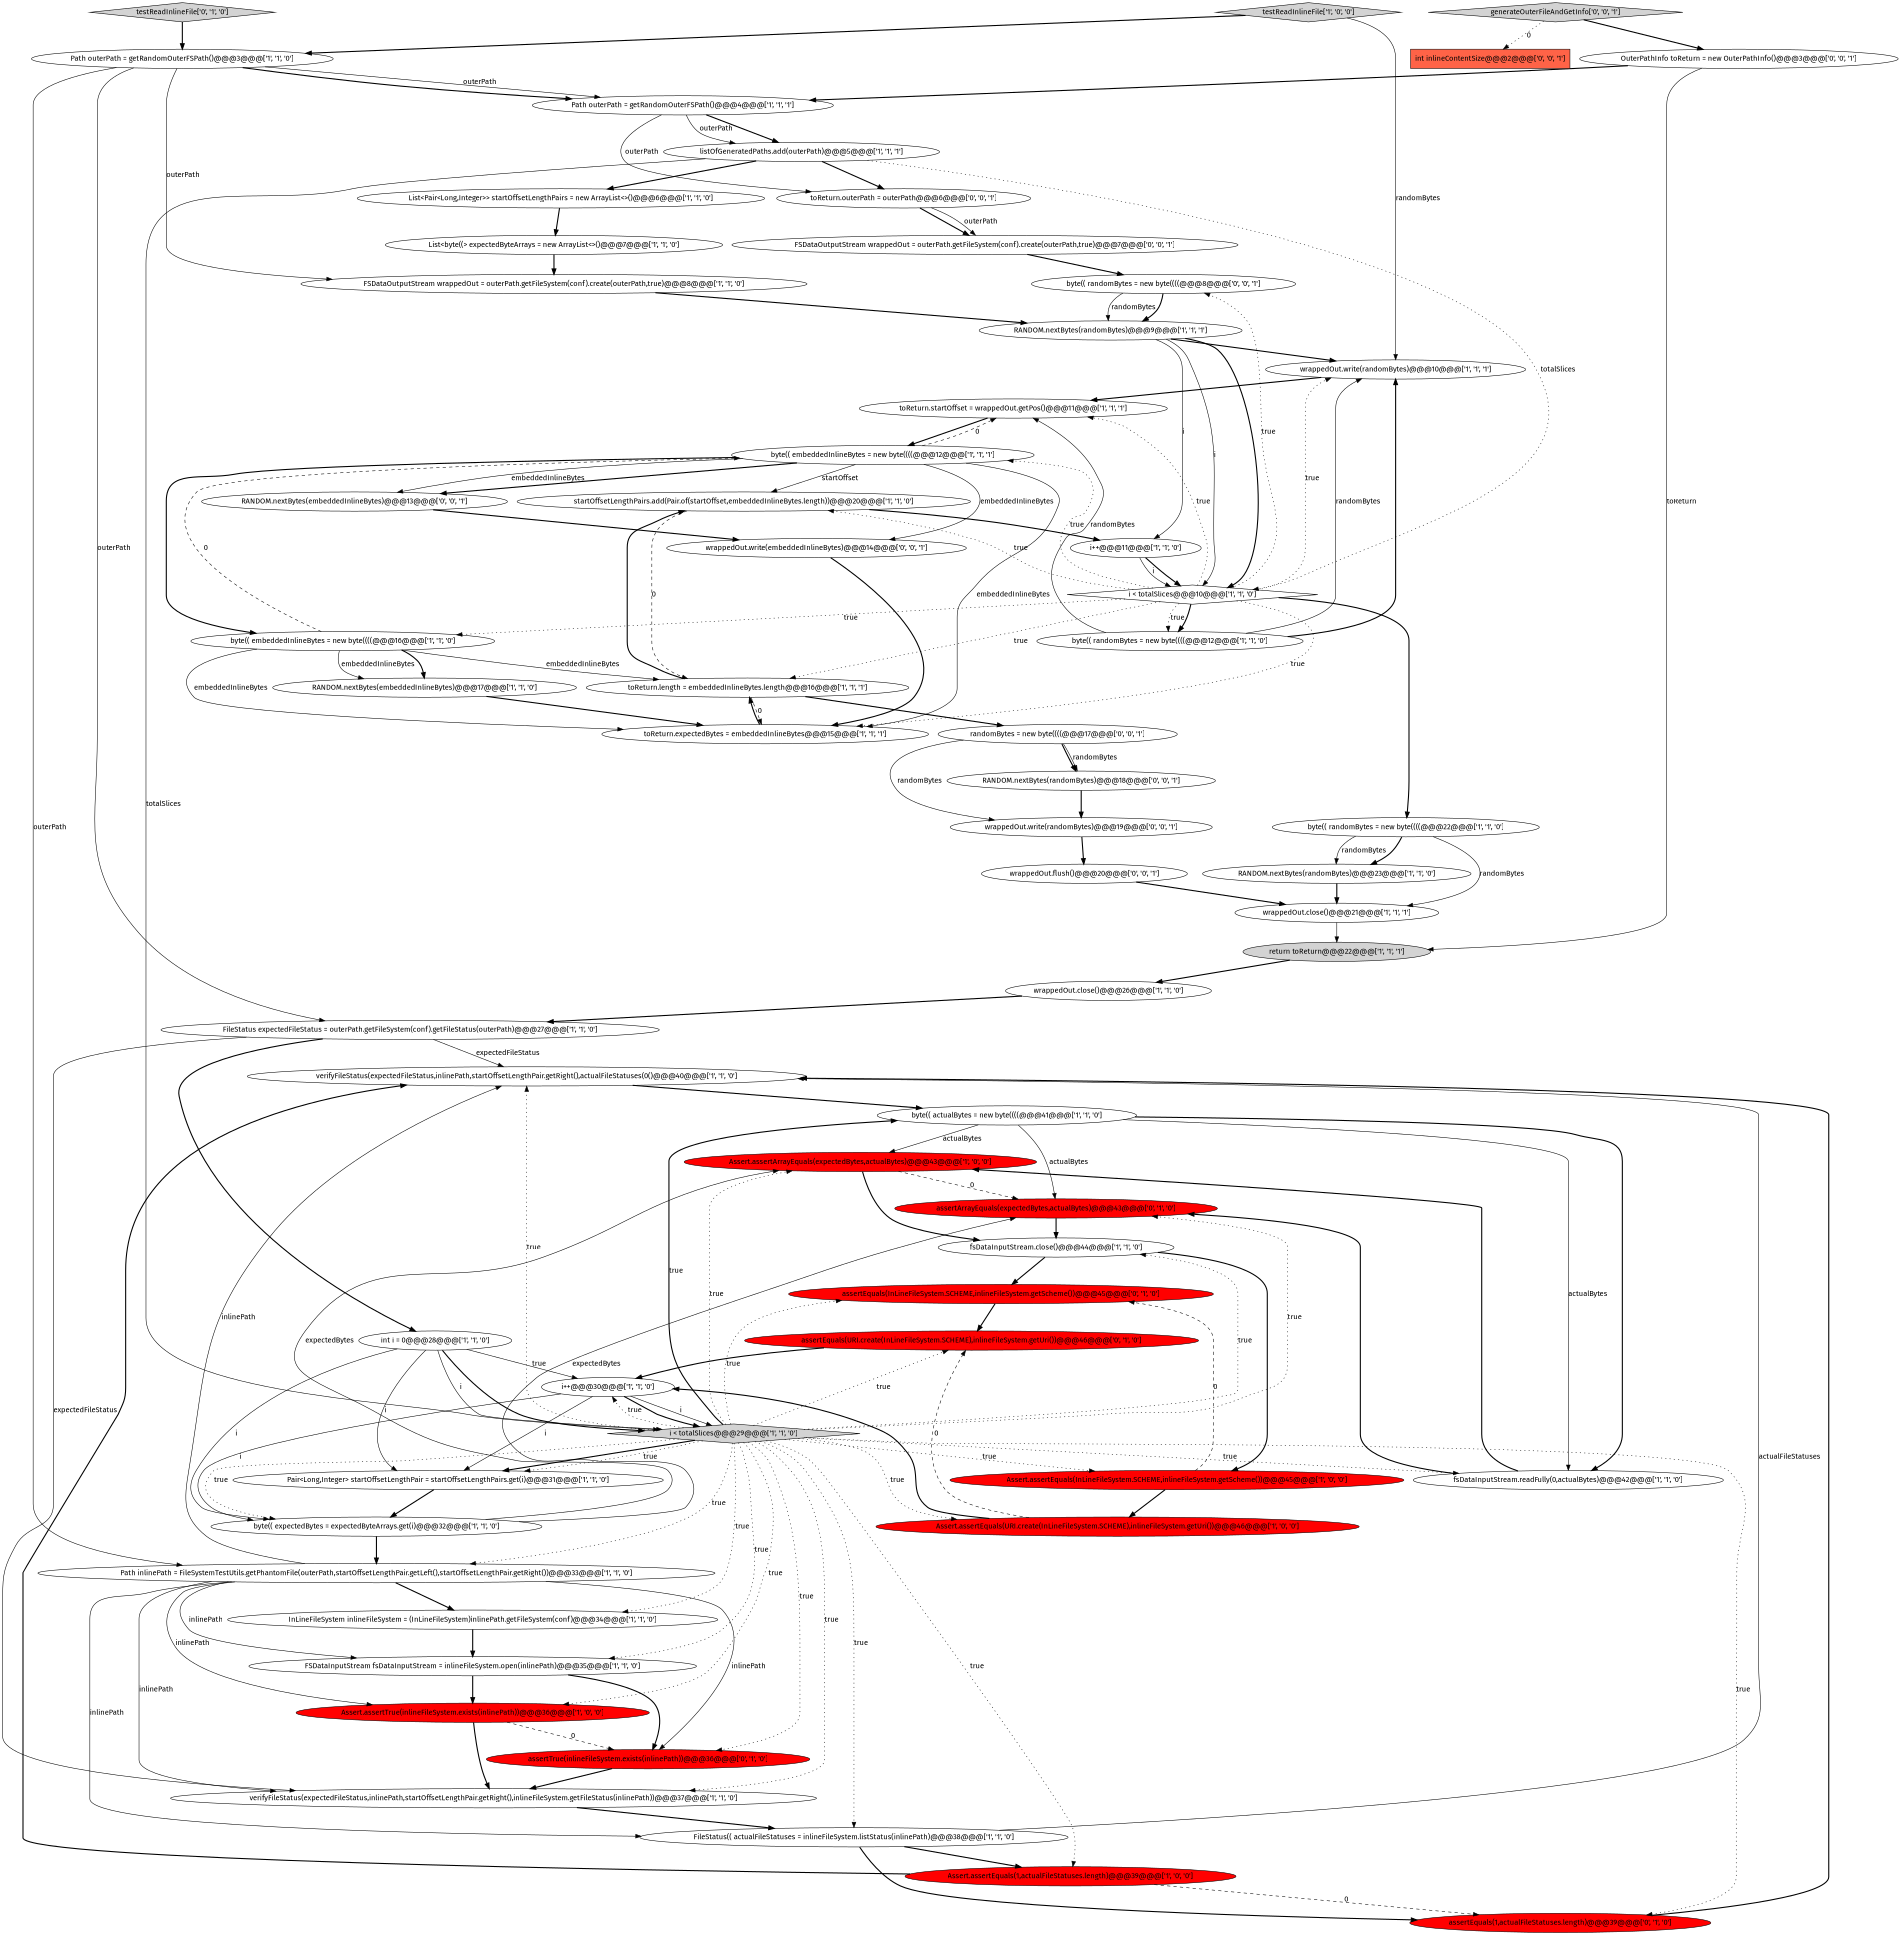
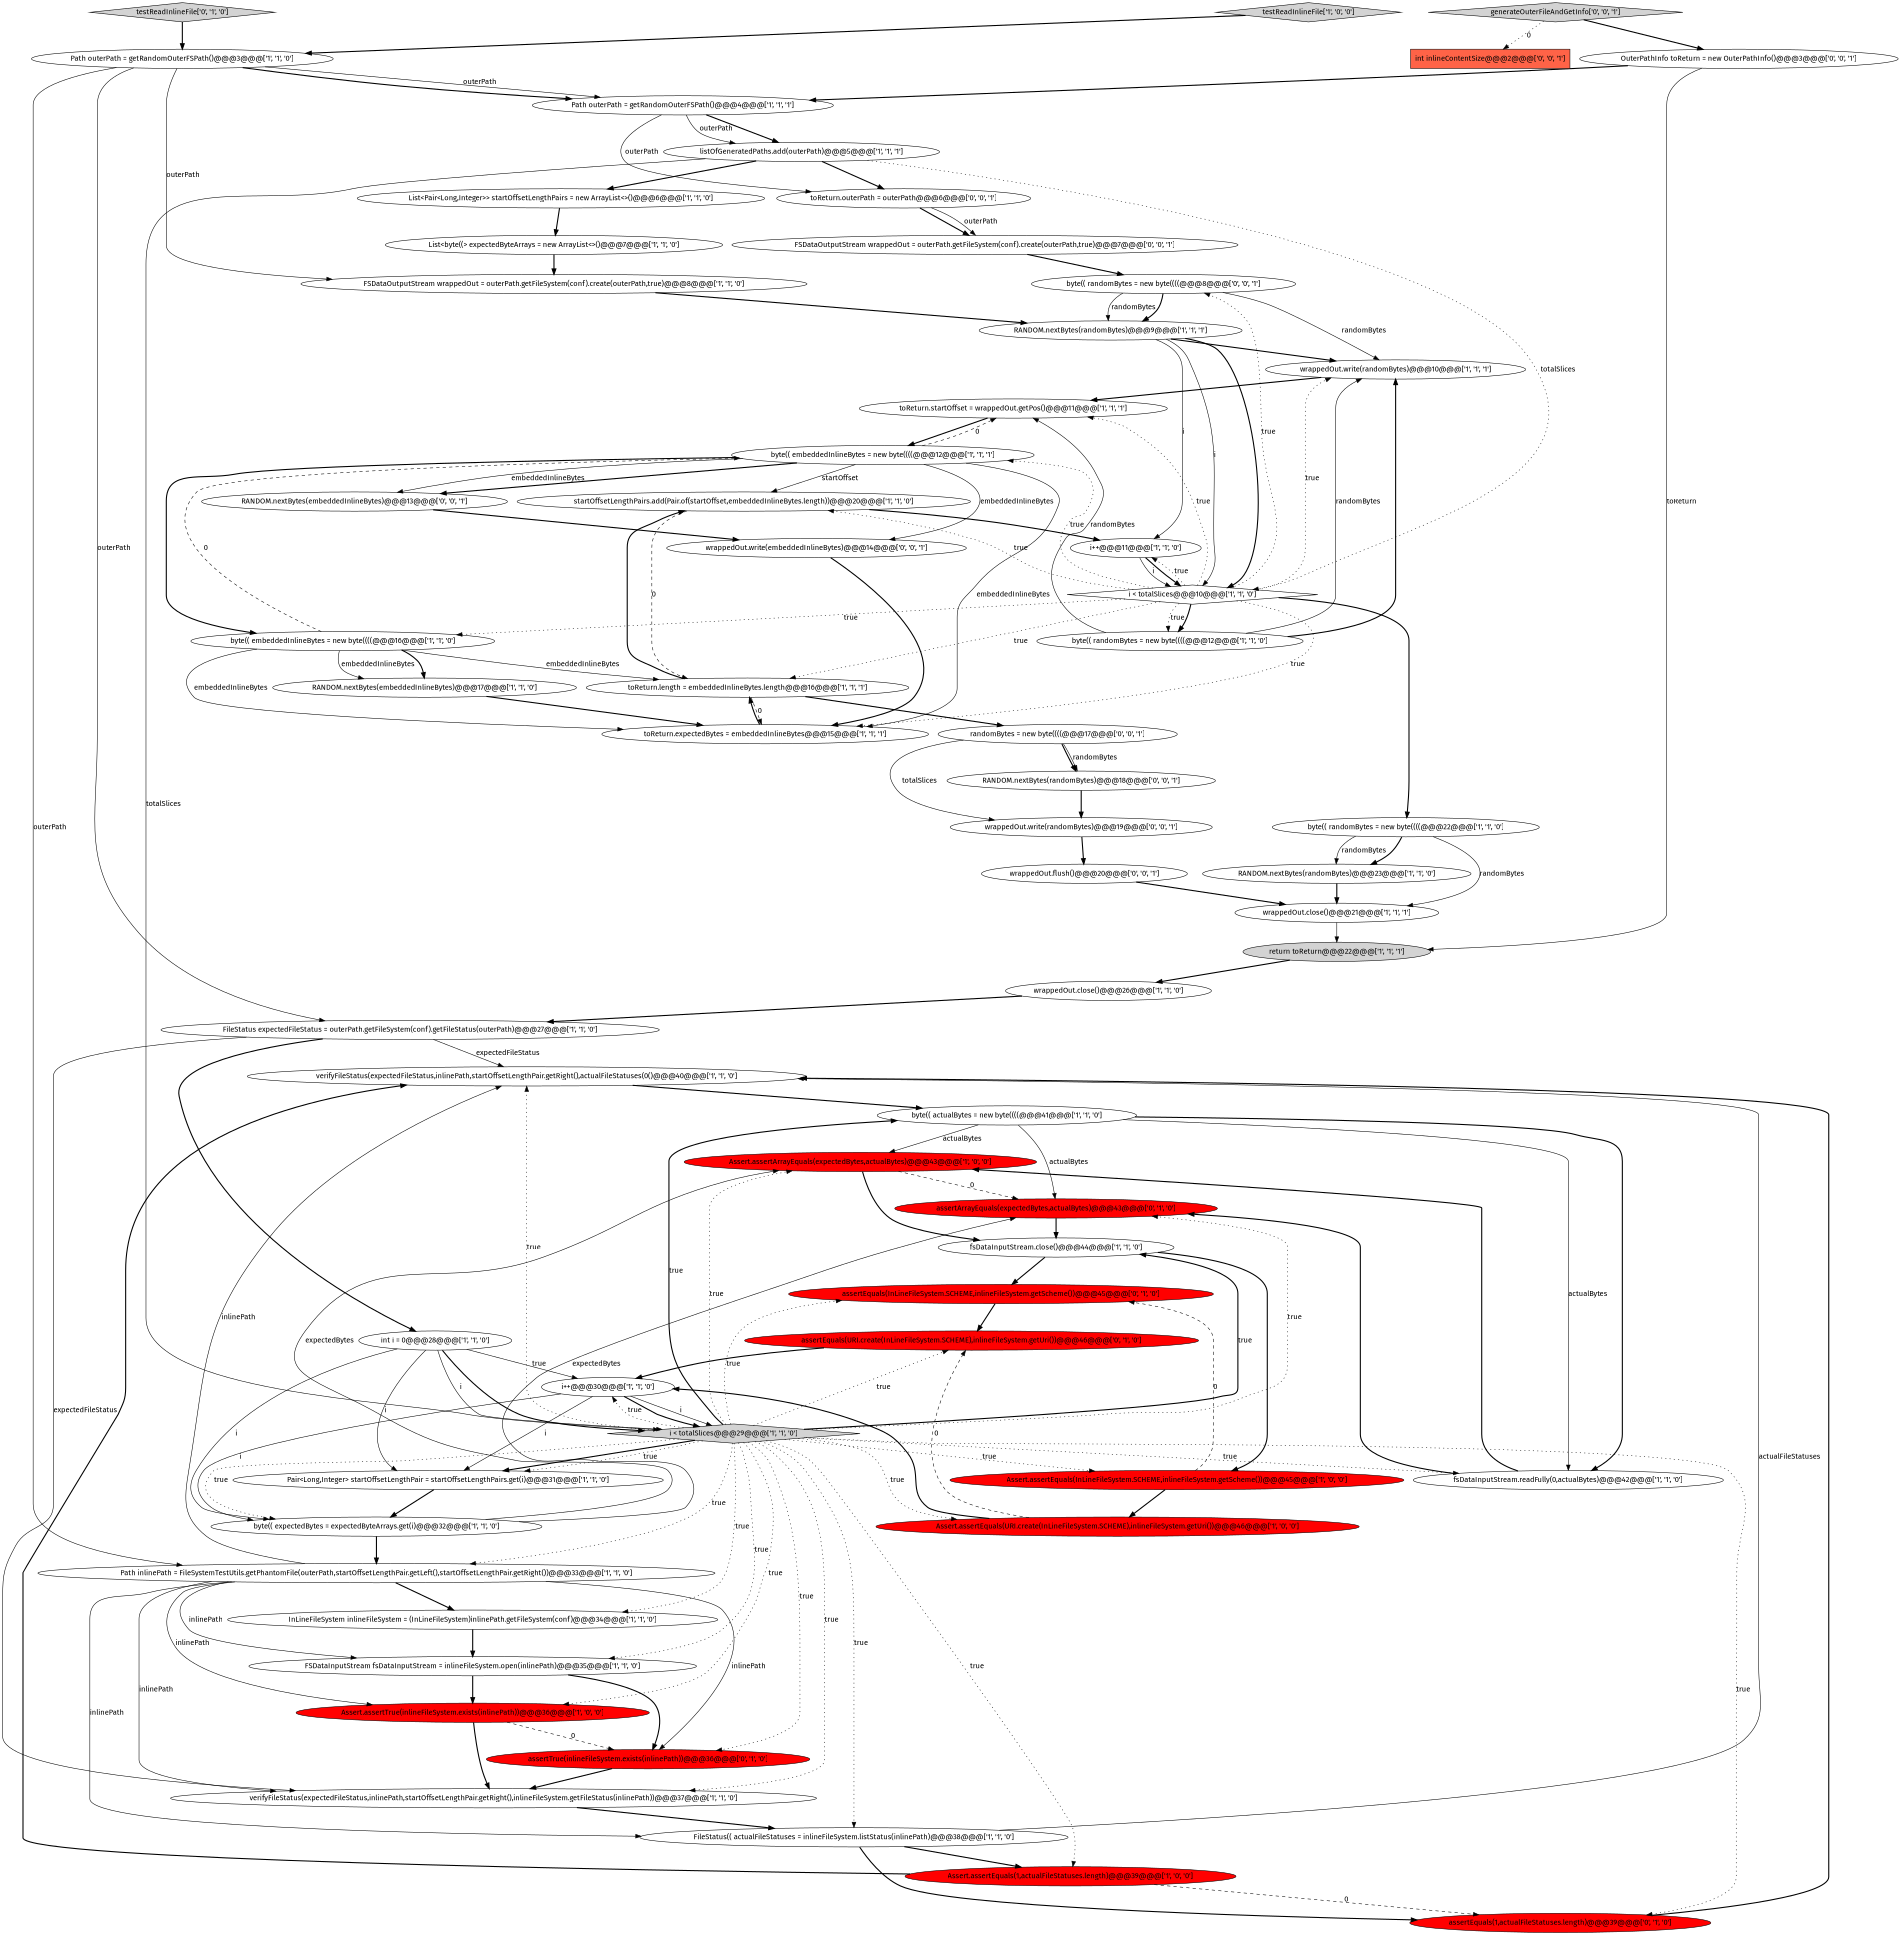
edge "testReadInlineFile['1', '0', '0']" -> "wrappedOut.write(randomBytes)@@@10@@@['1', '1', '1']": now "byte(( randomBytes = new byte((((@@@8@@@['0', '0', '1']" -> "wrappedOut.write(randomBytes)@@@10@@@['1', '1', '1']"
edge "i < totalSlices@@@10@@@['1', '1', '0']" -> "i++@@@11@@@['1', '1', '0']": added, label "true"
edge "randomBytes = new byte((((@@@17@@@['0', '0', '1']" -> "wrappedOut.write(randomBytes)@@@19@@@['0', '0', '1']": label "randomBytes" -> "totalSlices"
edge "i < totalSlices@@@29@@@['1', '1', '0']" -> "fsDataInputStream.close()@@@44@@@['1', '1', '0']": style dotted -> bold
